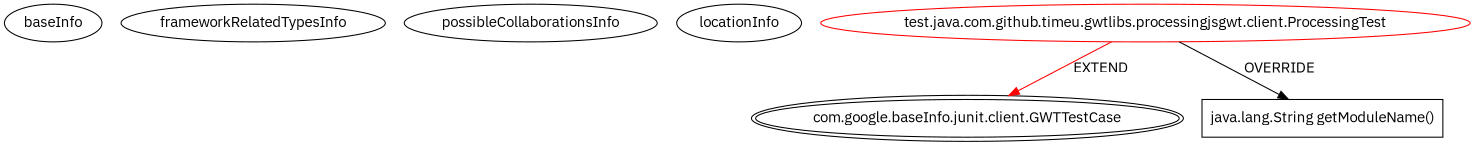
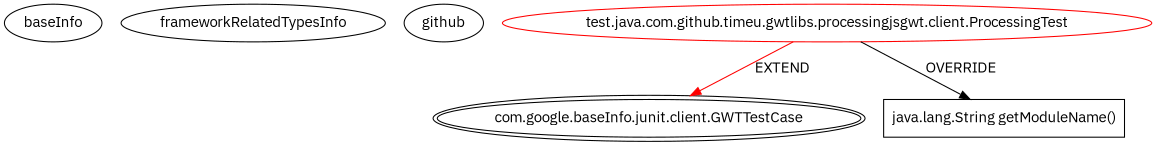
node "possibleCollaborationsInfo": label "possibleCollaborationsInfo" -> "github"
node "locationInfo": removed
